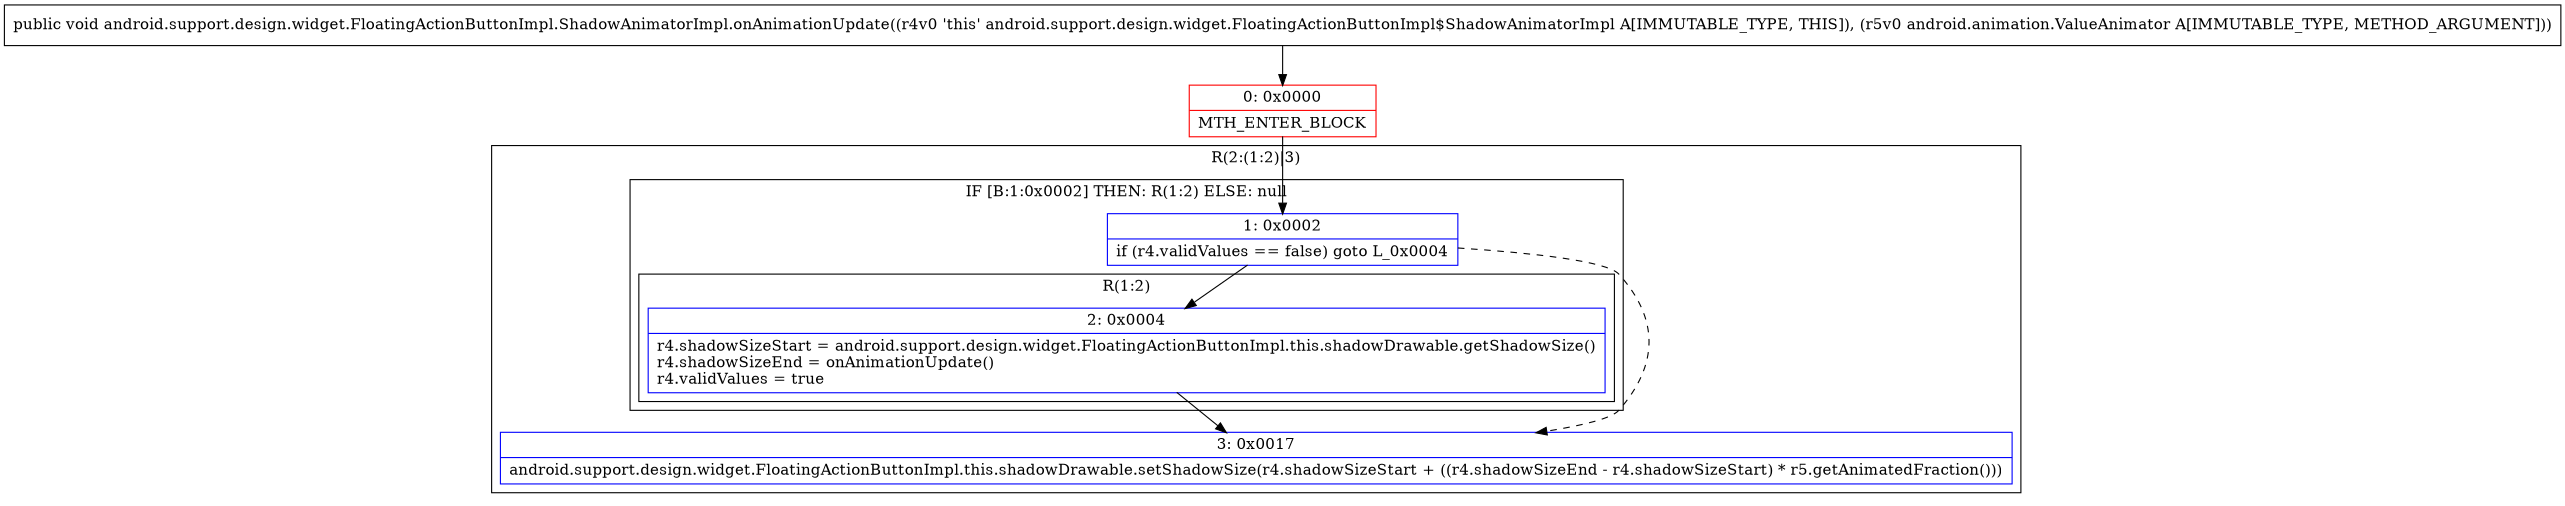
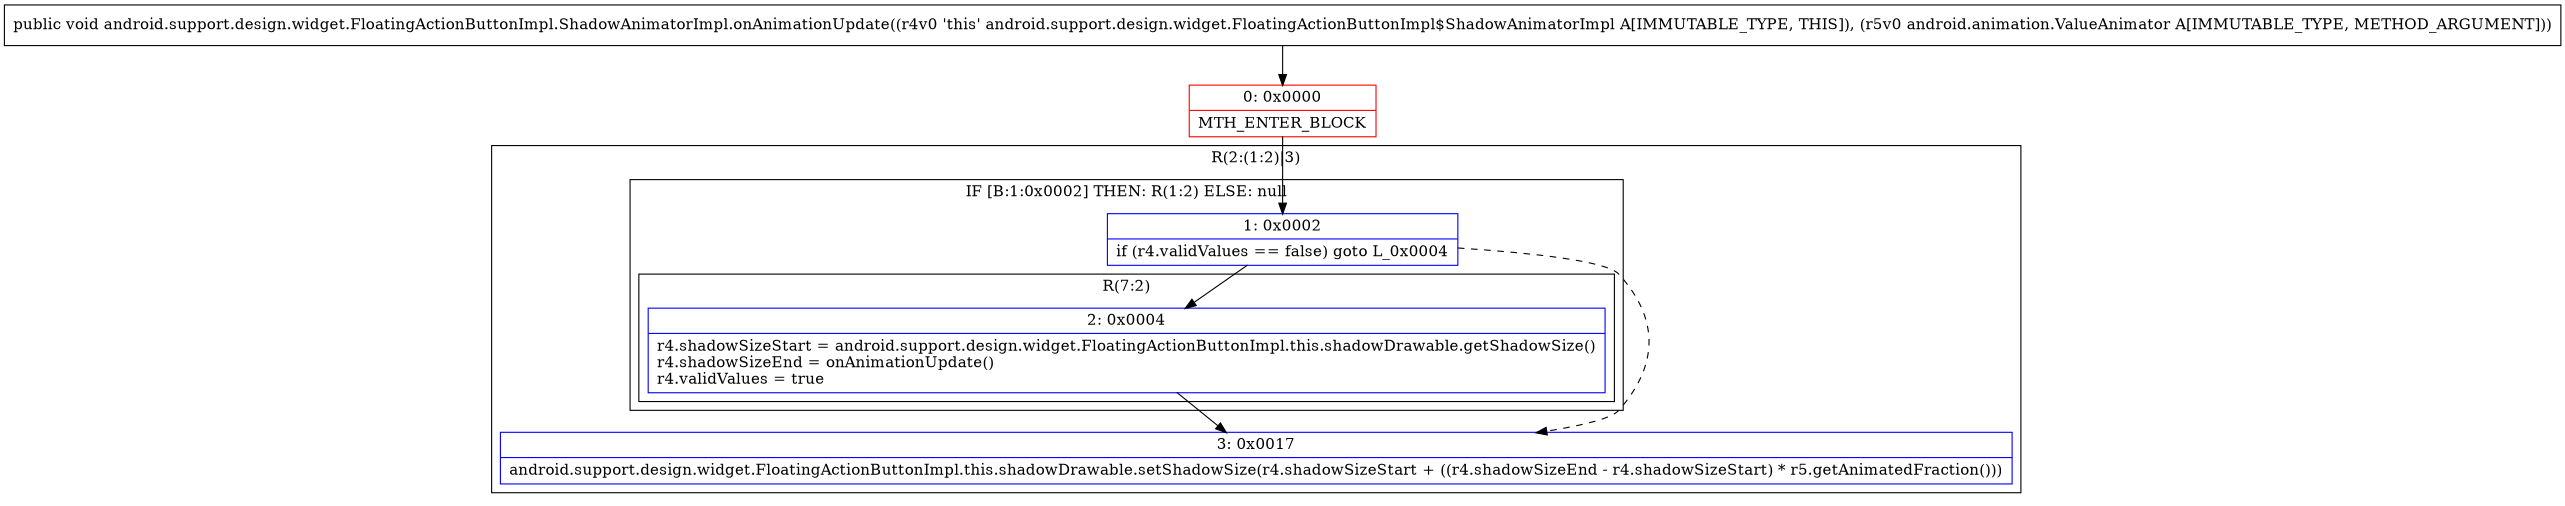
cluster "R(1:2)": label "R(1:2)" -> "R(7:2)"
